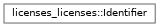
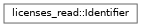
node "licenses_licenses::Identifier": label "licenses_licenses::Identifier" -> "licenses_read::Identifier"
